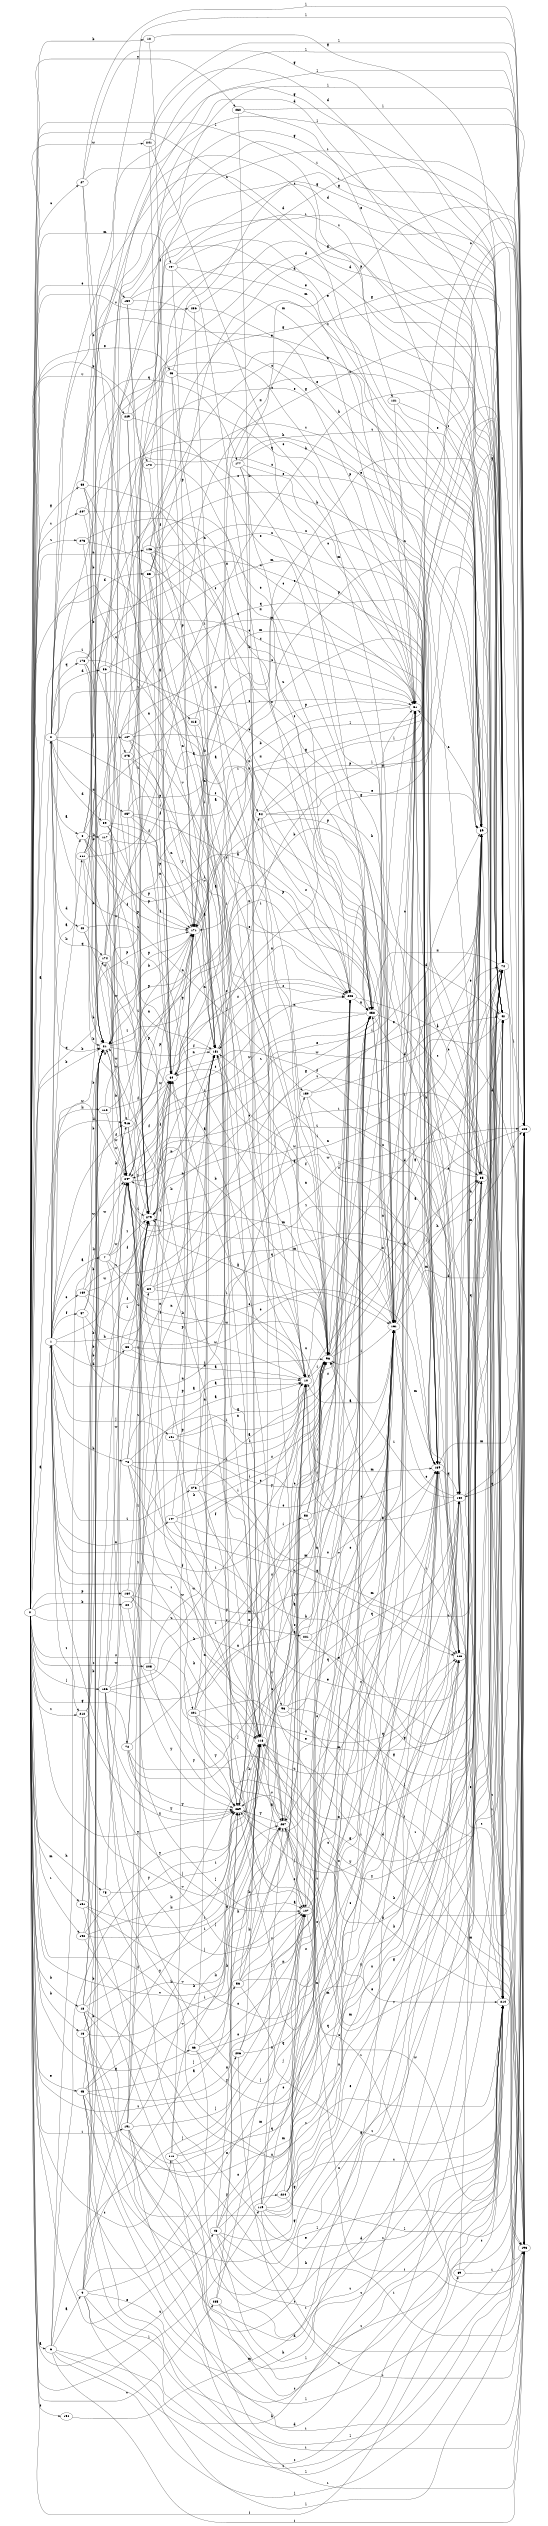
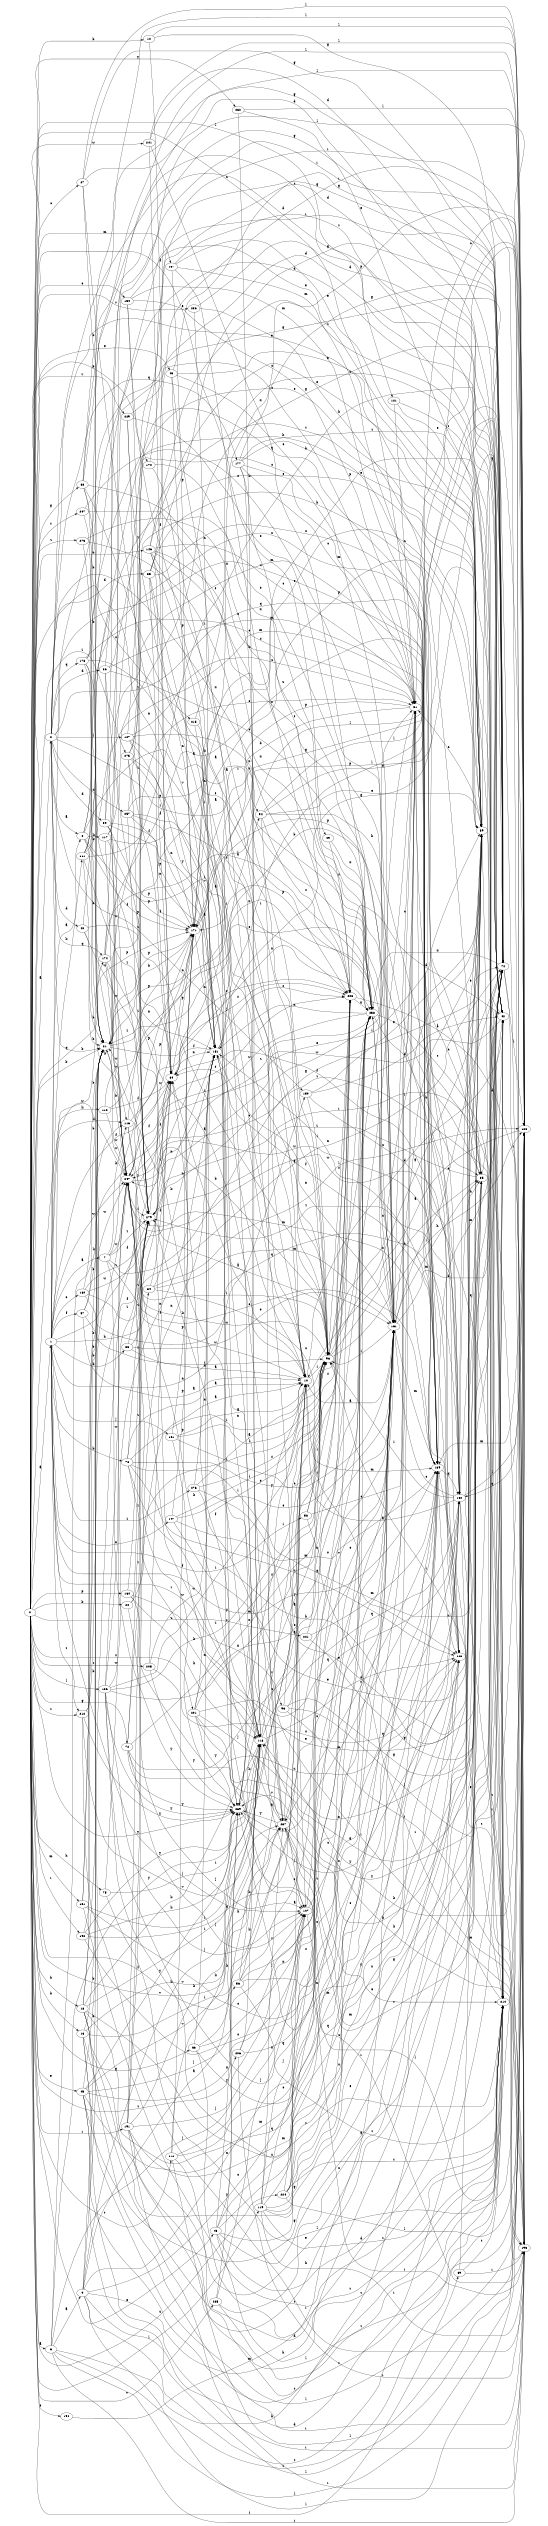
edge "229" -> "128": now "12" -> "128"
edge "170" -> "64": now "170" -> "10"
node "49": added
node "916": label "916" -> "116"
edge "118" -> "42": now "118" -> "225"
edge "107" -> "128": label "w" -> "l"
